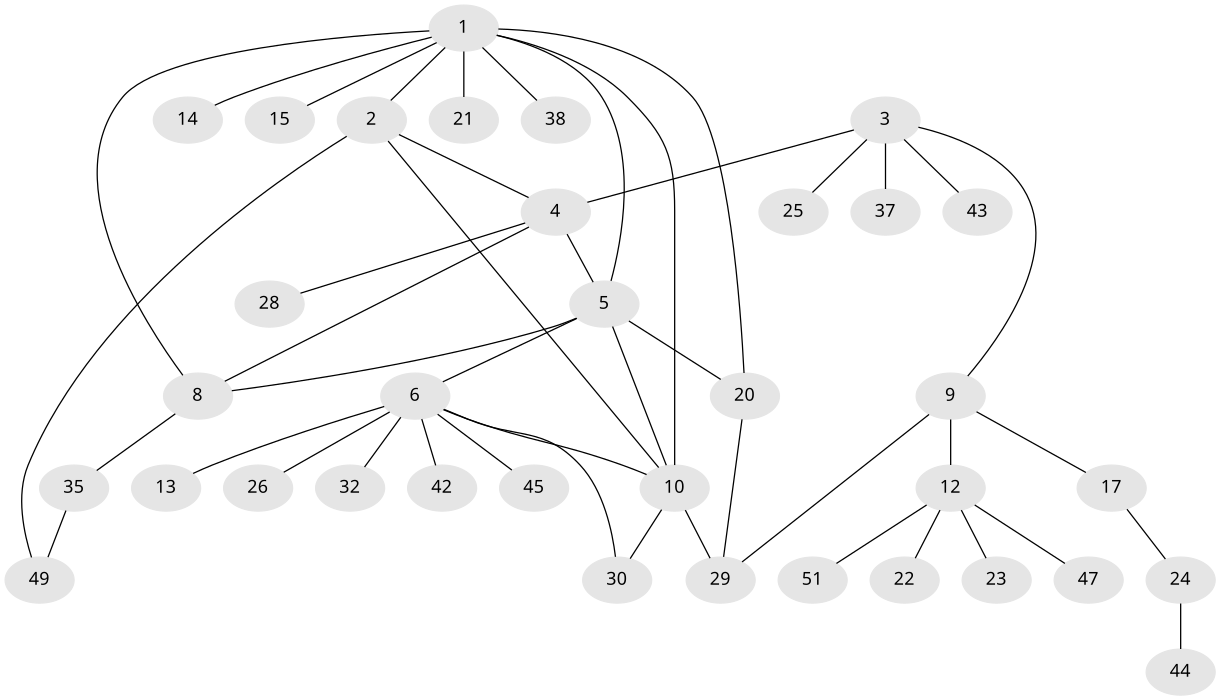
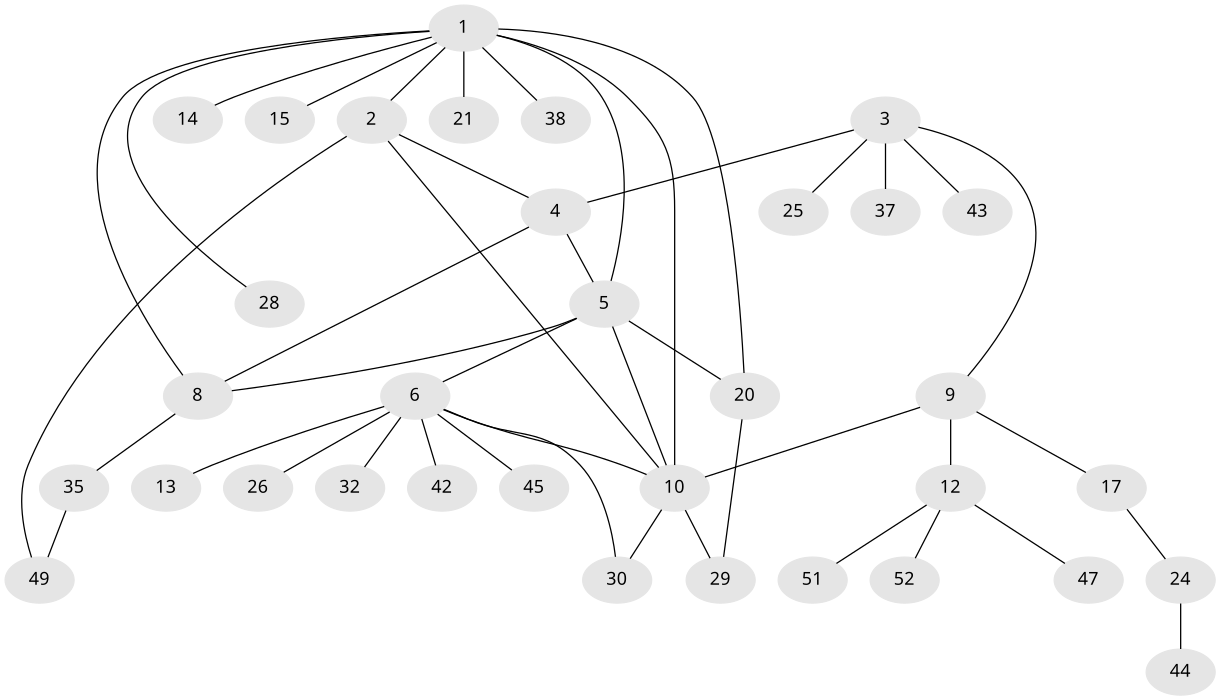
edge "4" -- "28": now "1" -- "28"
edge "9" -- "29": now "9" -- "10"
node "22": label "22" -> "52"
node "23": removed
